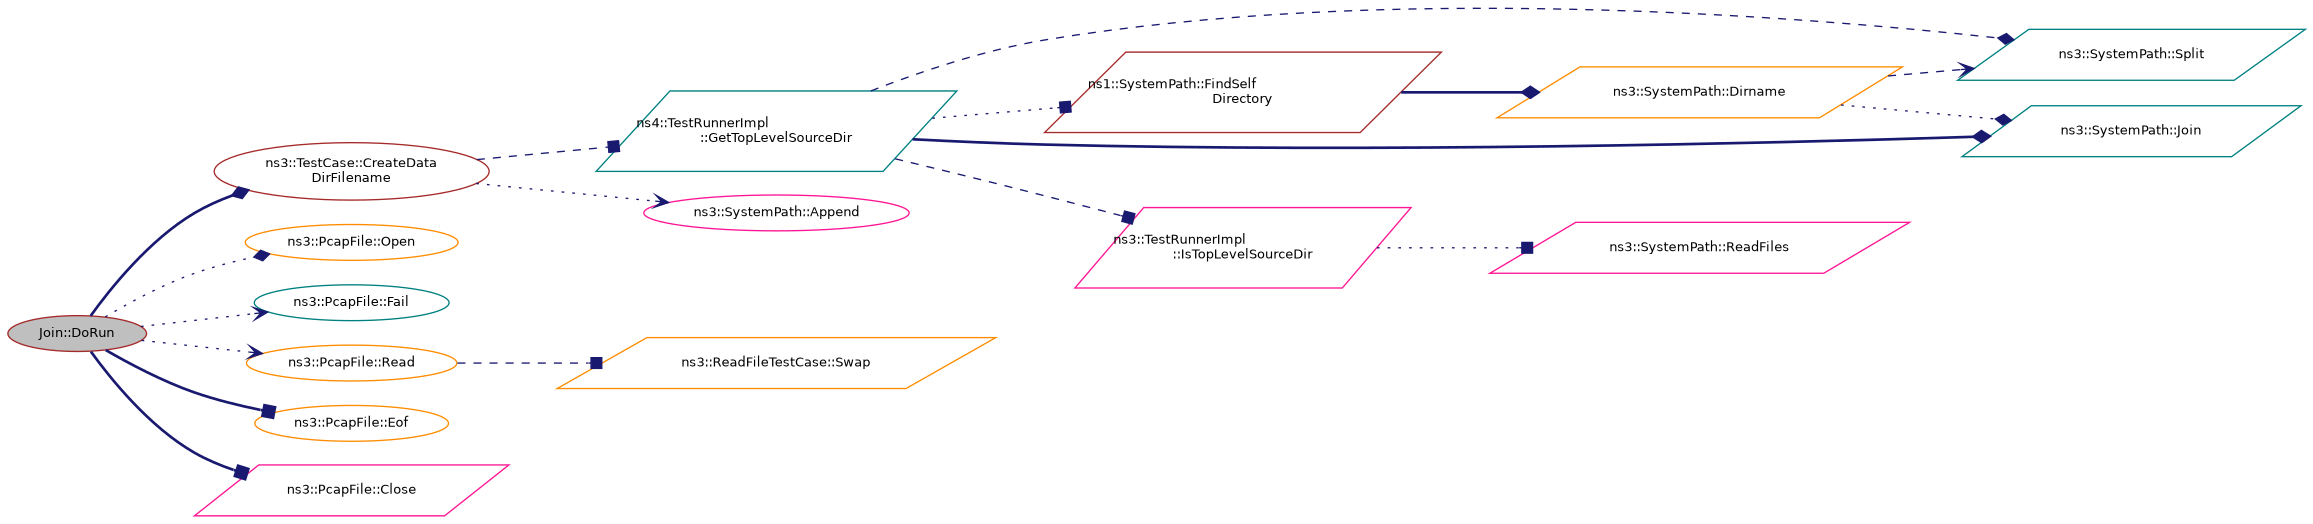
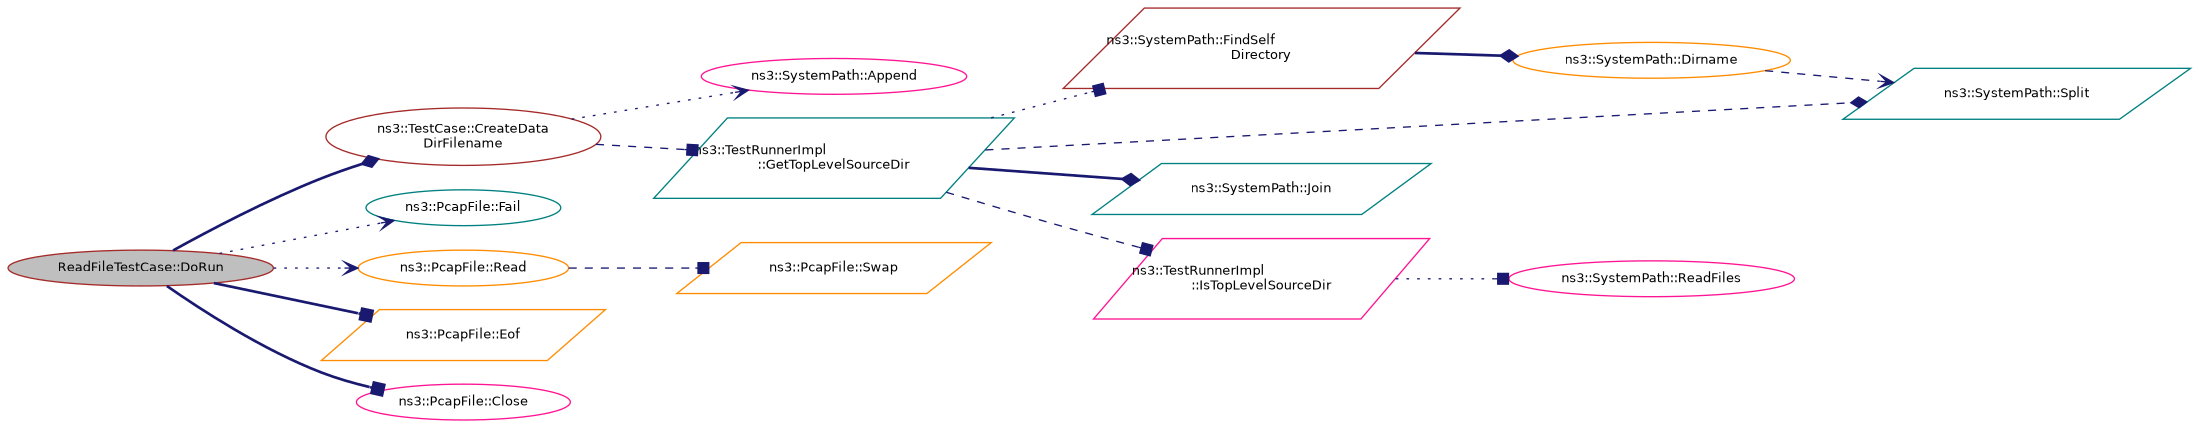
node "ns1::SystemPath::FindSelf Directory": label "ns1::SystemPath::FindSelf Directory" -> "ns3::SystemPath::FindSelf Directory"
node "ns3::SystemPath::Dirname": shape parallelogram -> ellipse
edge "ns3::SystemPath::Dirname" -> "ns3::SystemPath::Join": removed
node "ns4::TestRunnerImpl ::GetTopLevelSourceDir": label "ns4::TestRunnerImpl ::GetTopLevelSourceDir" -> "ns3::TestRunnerImpl ::GetTopLevelSourceDir"
node "ns3::PcapFile::Open": removed
node "ns3::SystemPath::ReadFiles": shape parallelogram -> ellipse
node "Join::DoRun": label "Join::DoRun" -> "ReadFileTestCase::DoRun"
node "ns3::ReadFileTestCase::Swap": label "ns3::ReadFileTestCase::Swap" -> "ns3::PcapFile::Swap"
node "ns3::PcapFile::Eof": shape ellipse -> parallelogram
node "ns3::PcapFile::Close": shape parallelogram -> ellipse
